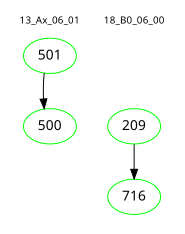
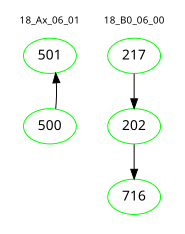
cluster "13_Ax_06_01": label "13_Ax_06_01" -> "18_Ax_06_01"
node "217": added
edge "501" -> "500": reversed
node "209": label "209" -> "202"
